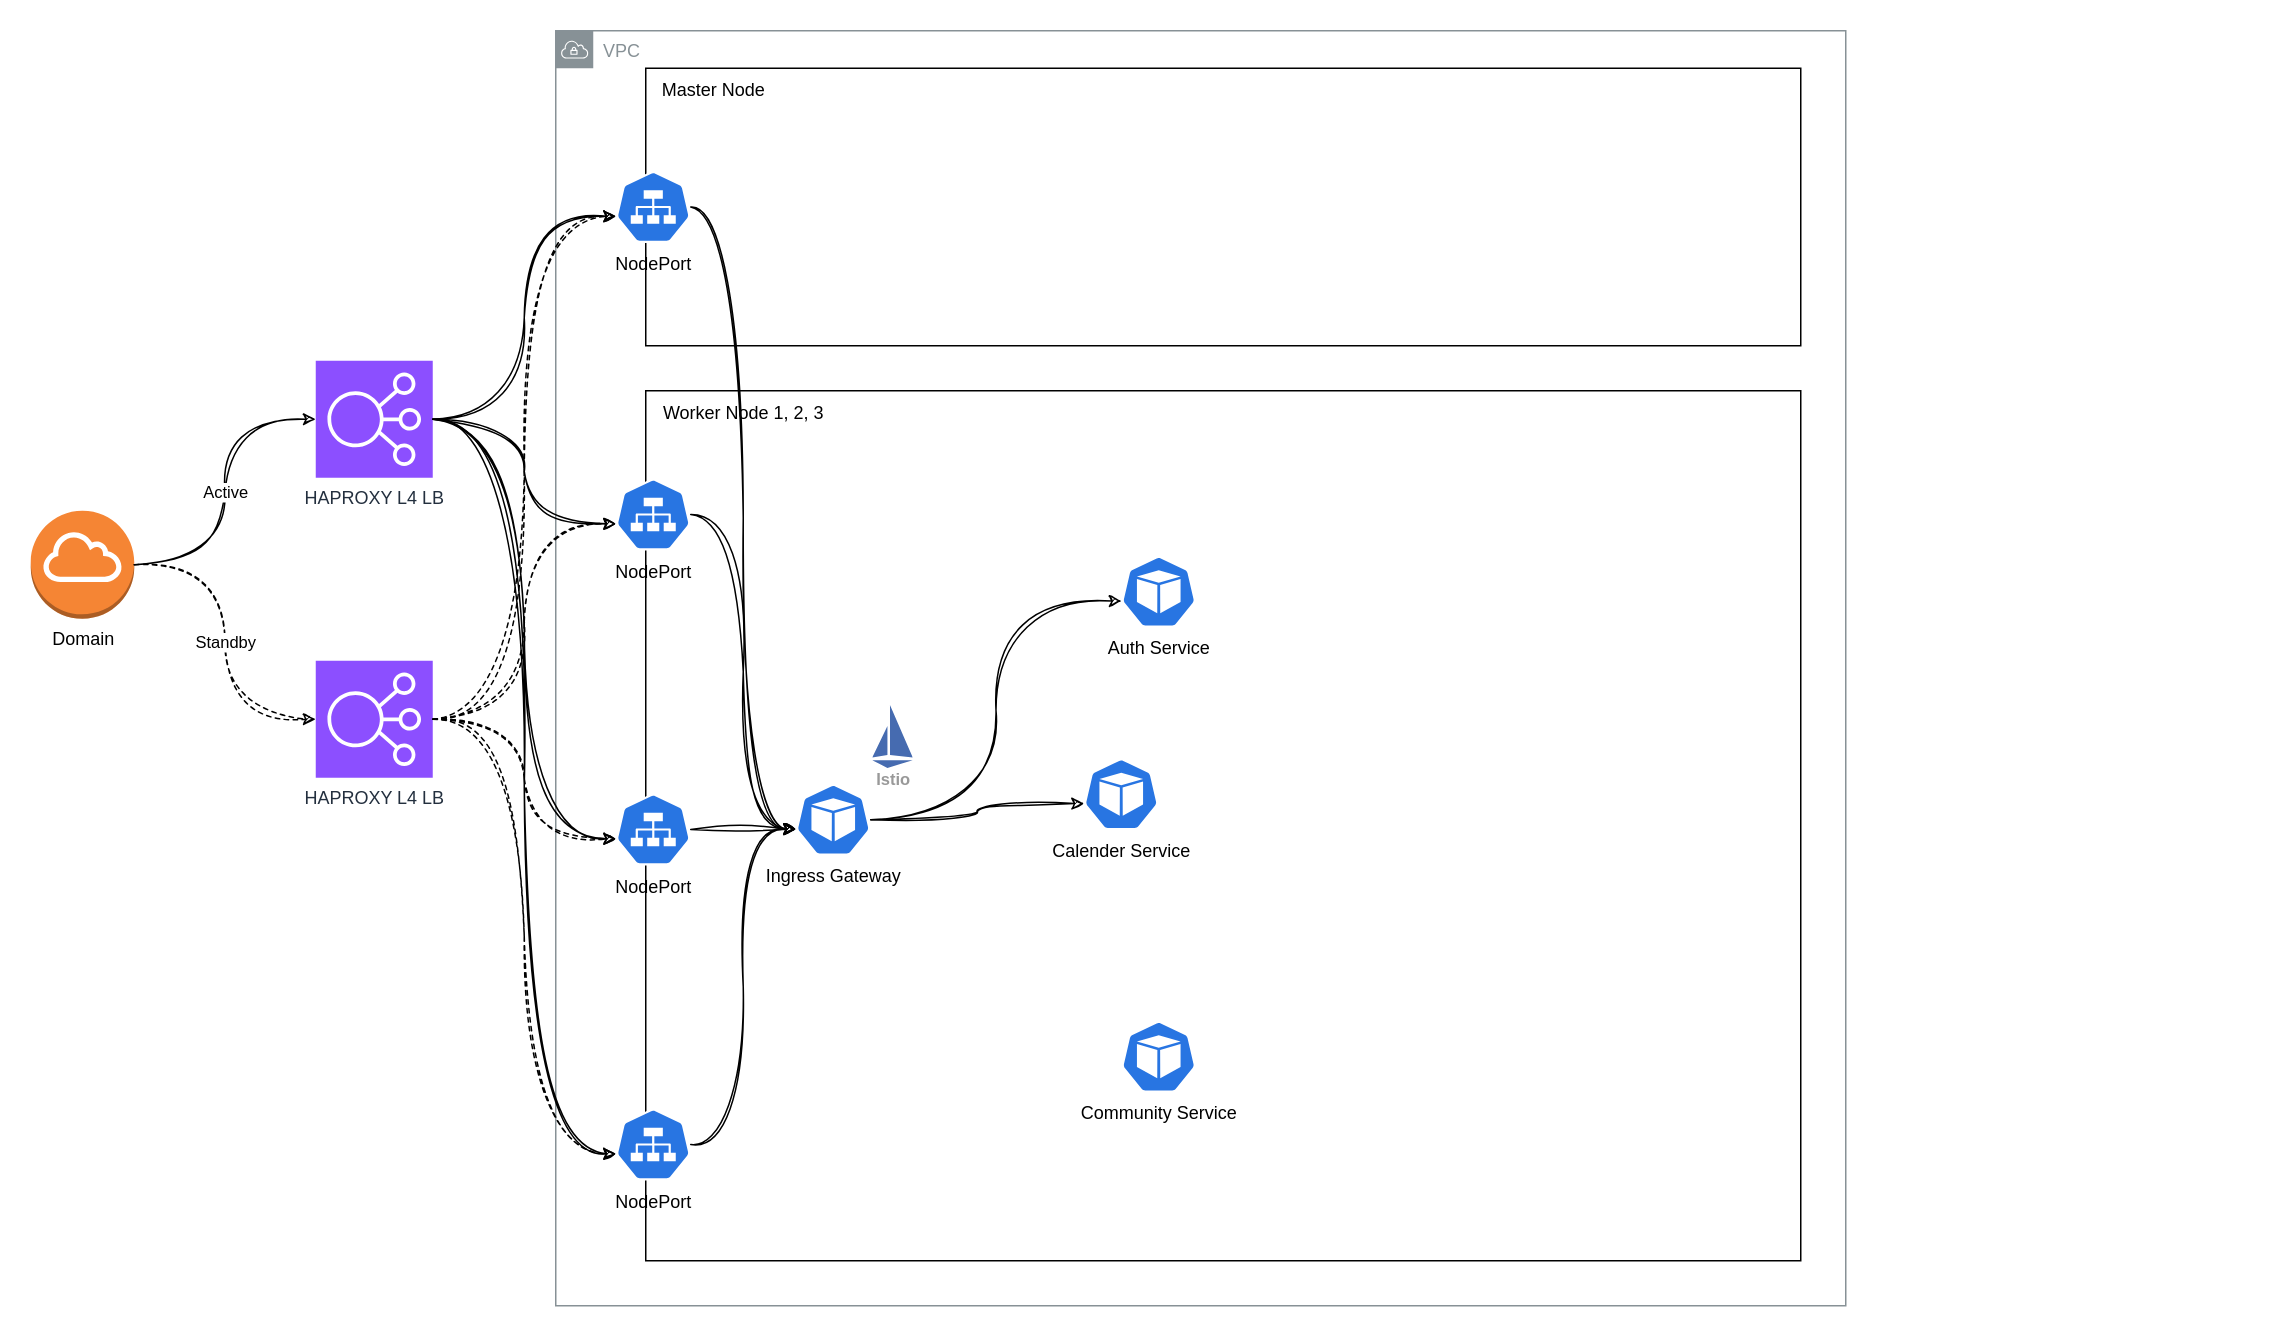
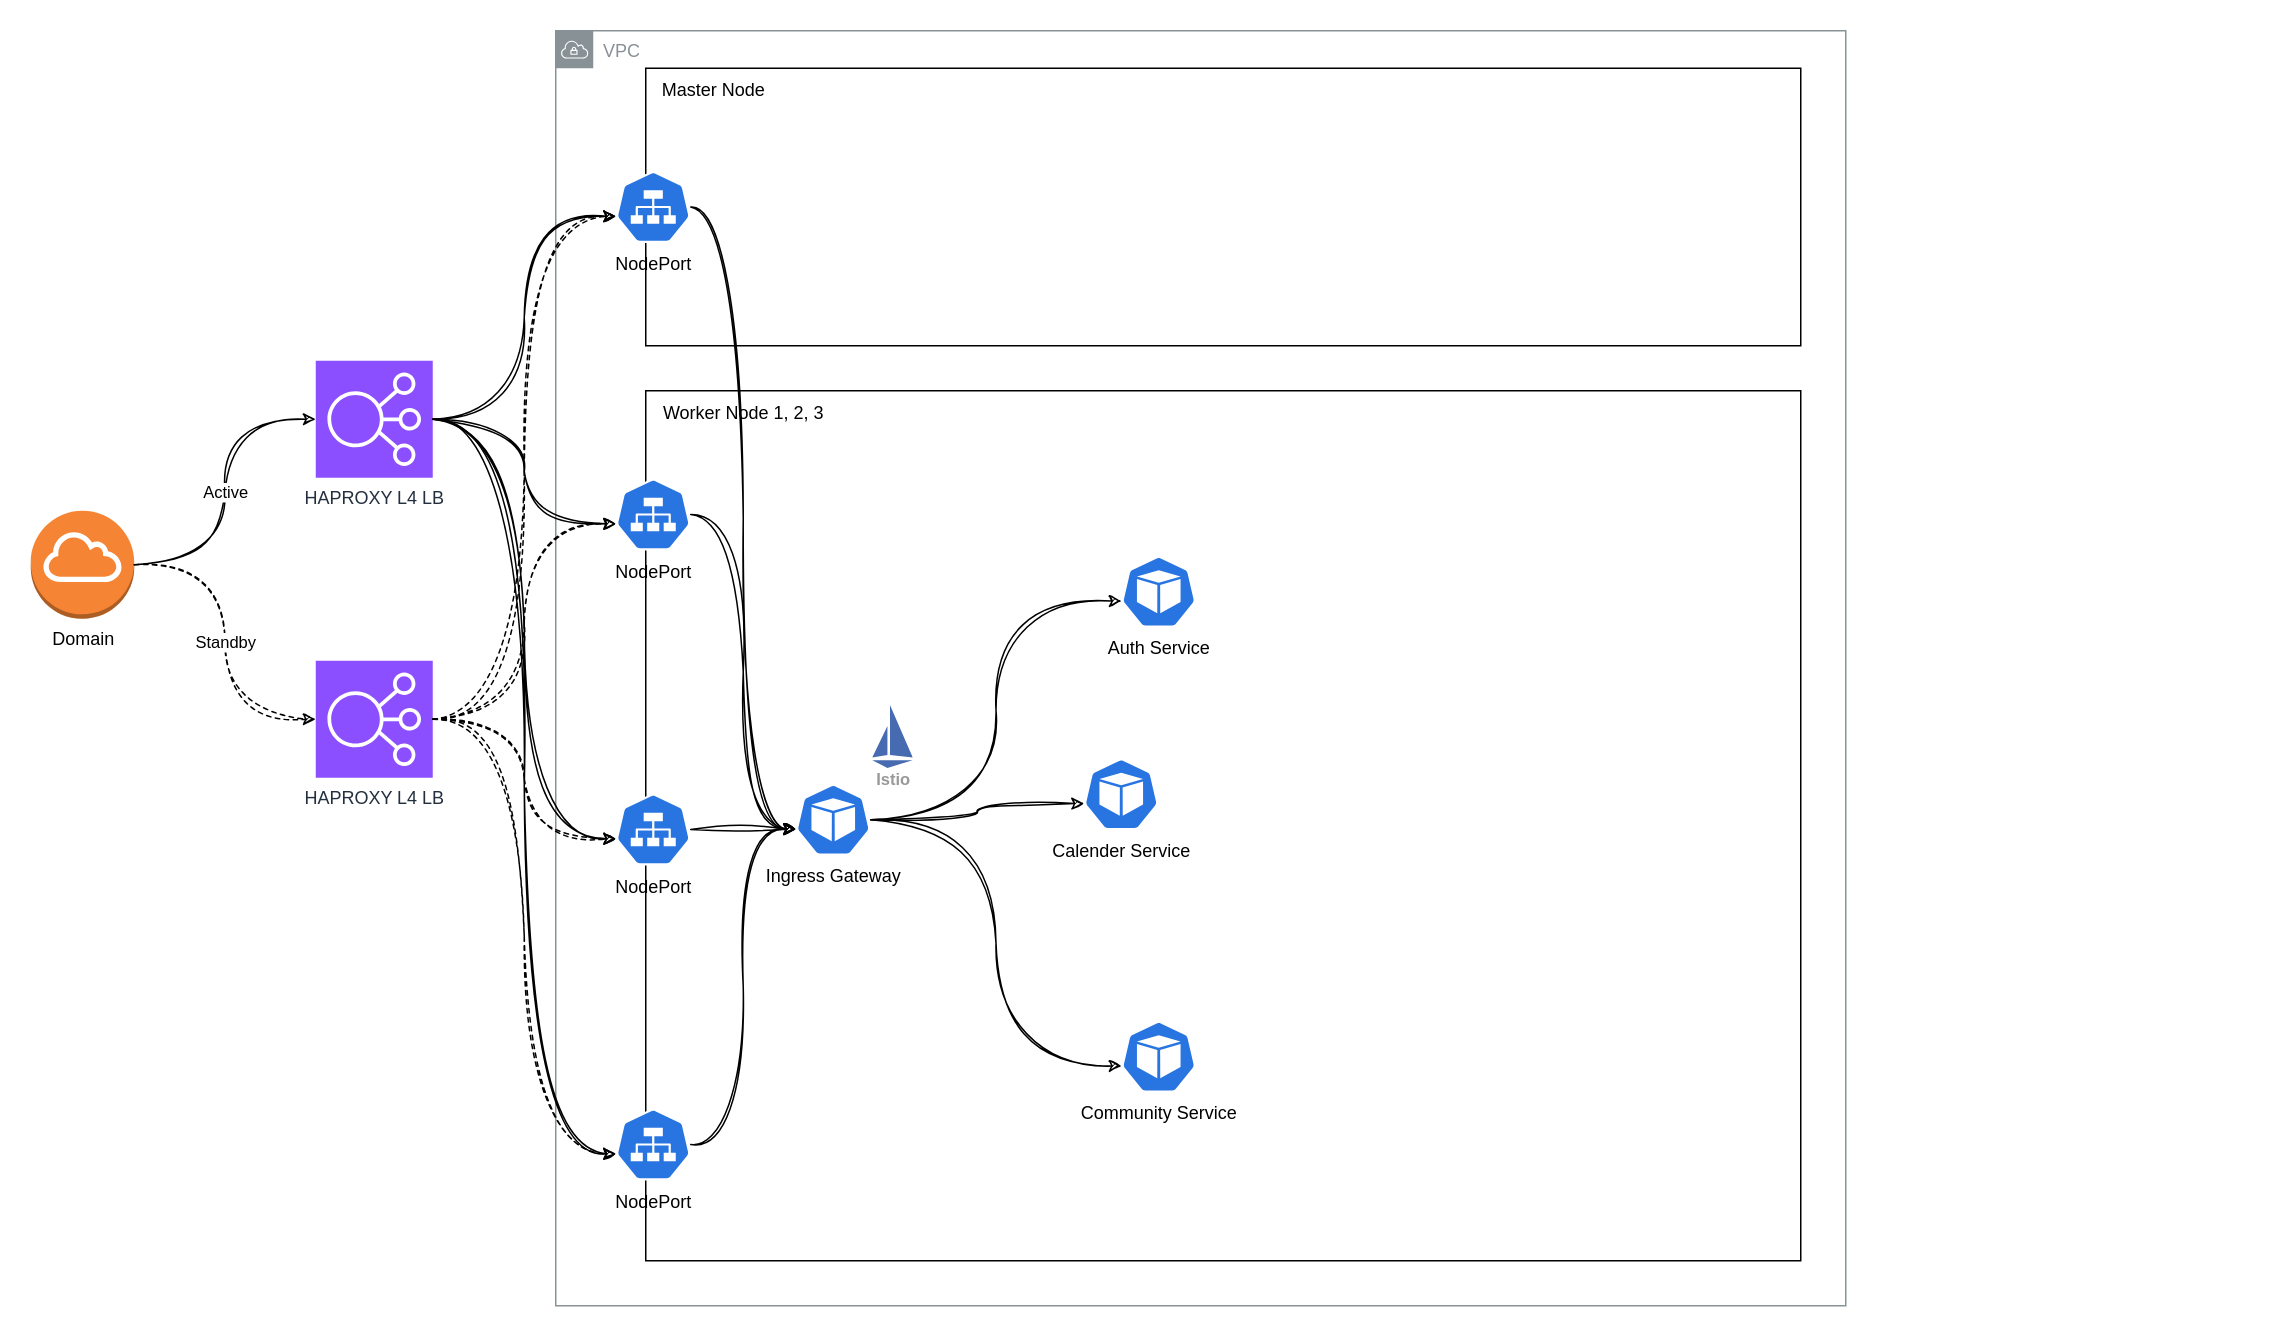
edge "Ingress Gateway" -> "Community Service": added
